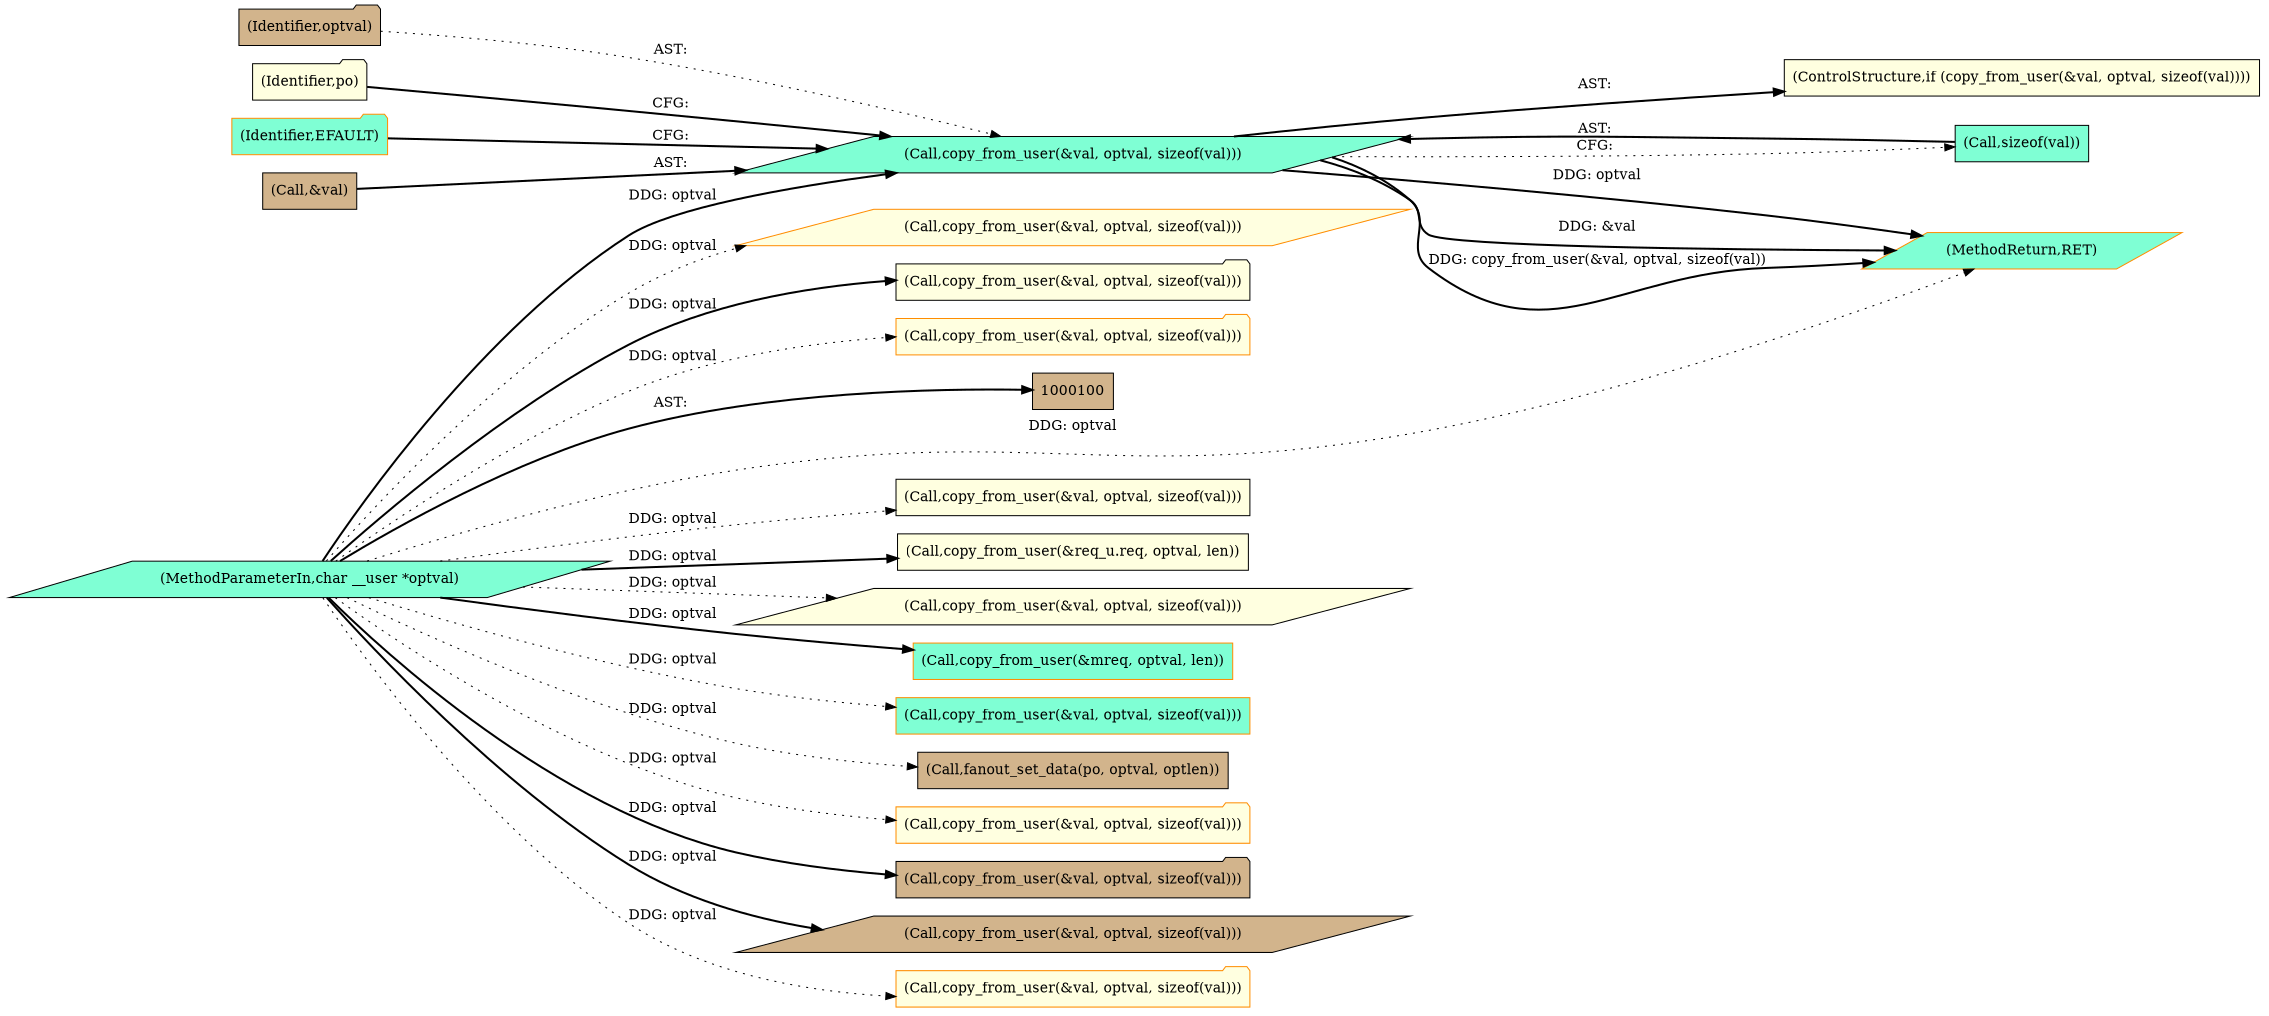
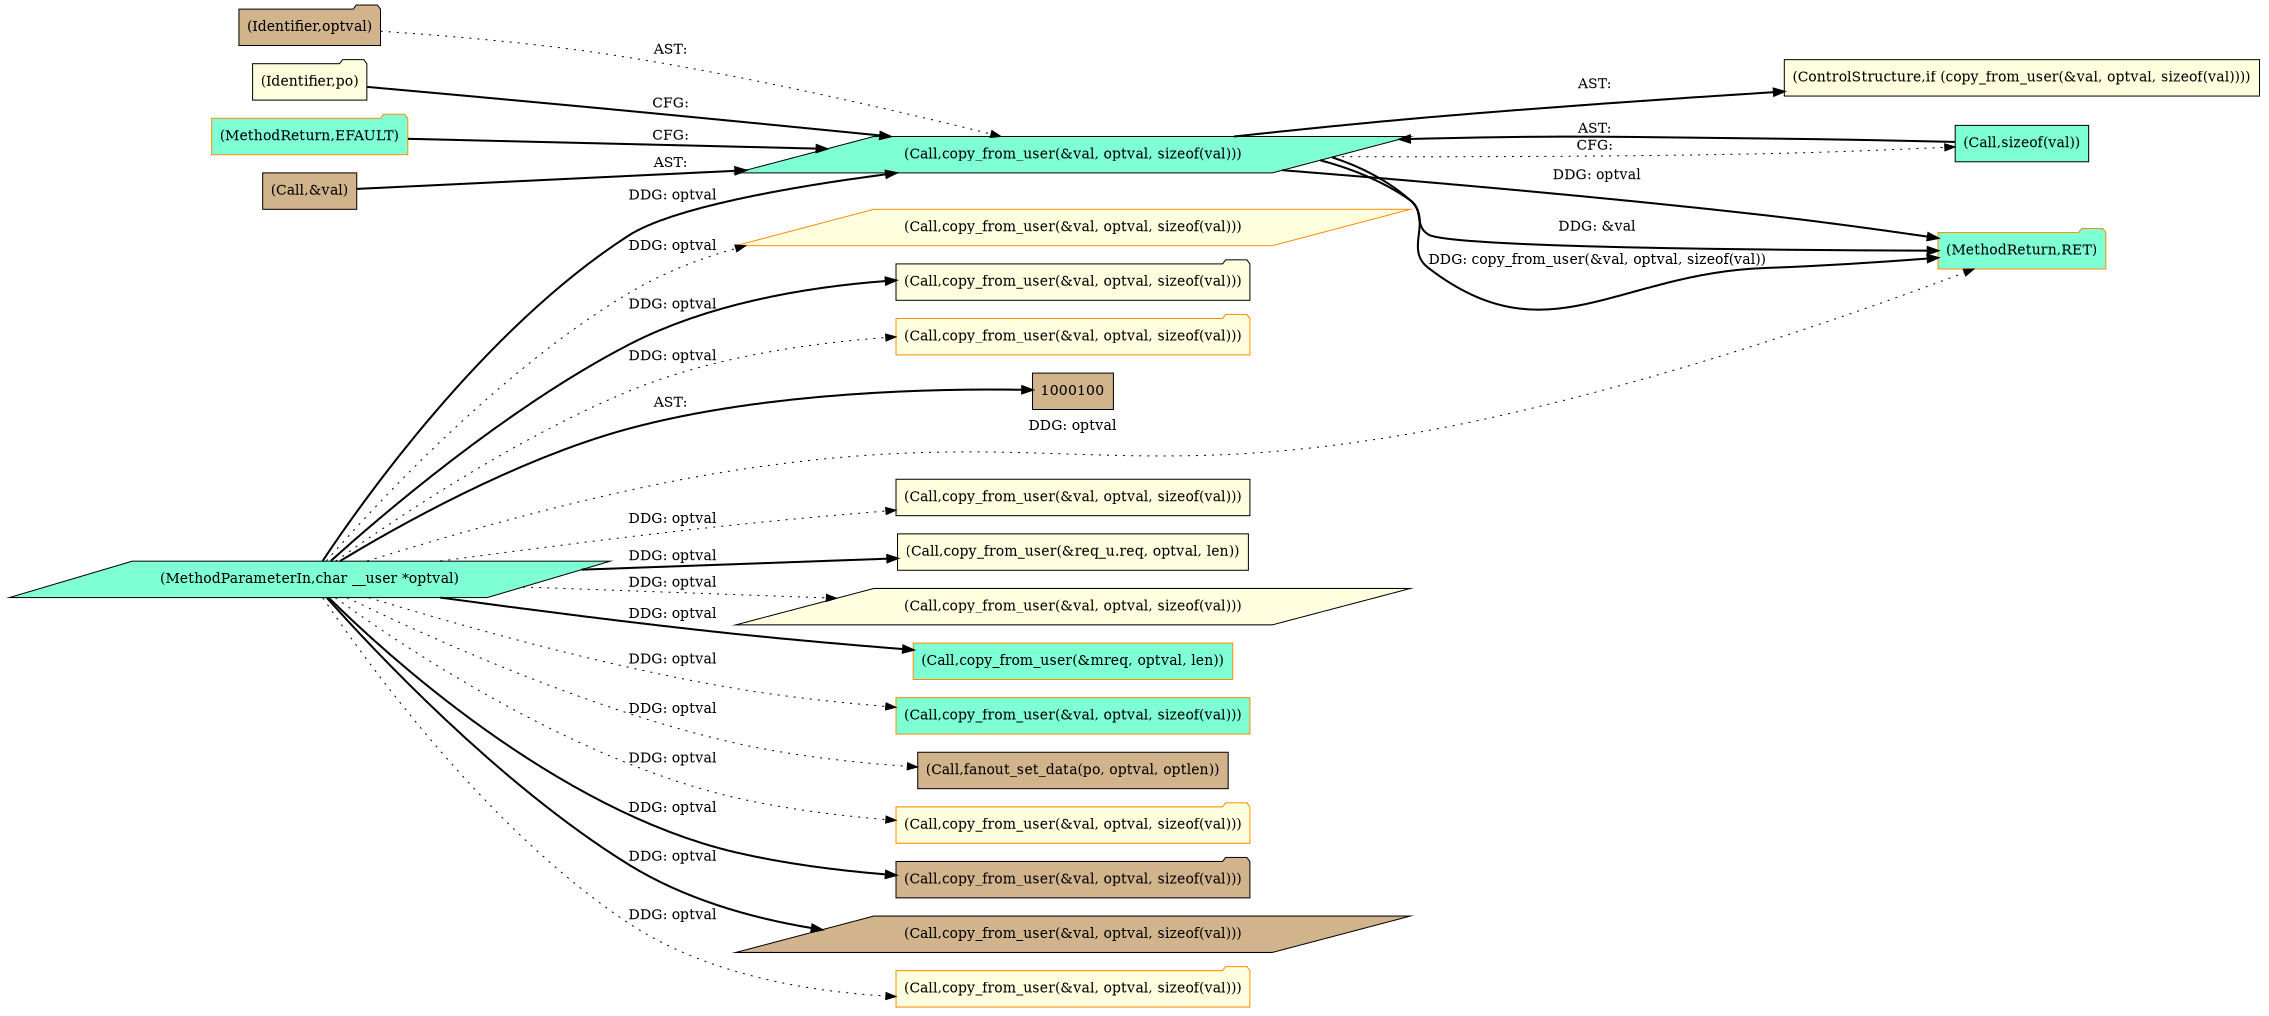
node "(Identifier,EFAULT)": label "(Identifier,EFAULT)" -> "(MethodReturn,EFAULT)"
node "(MethodReturn,RET)": shape parallelogram -> folder
